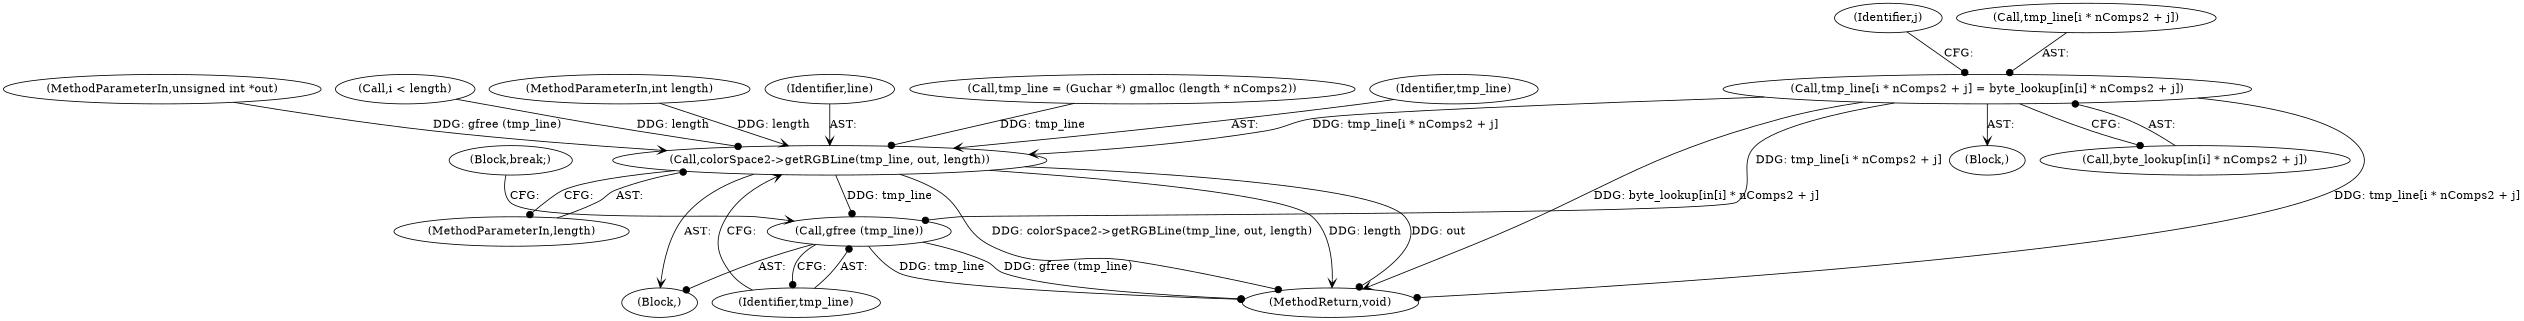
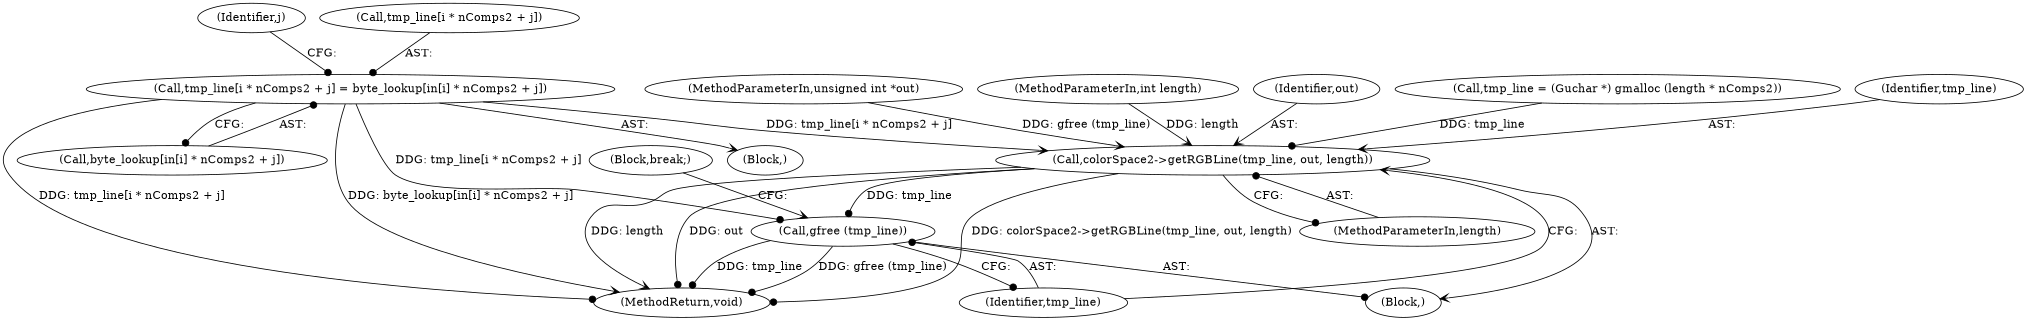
node "(Call,i < length)": removed
node "(Identifier,line)": label "(Identifier,line)" -> "(Identifier,out)"
